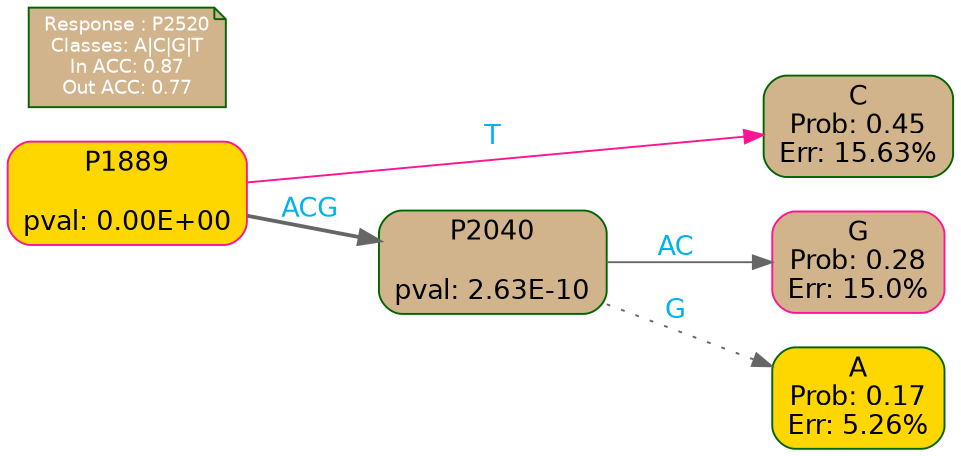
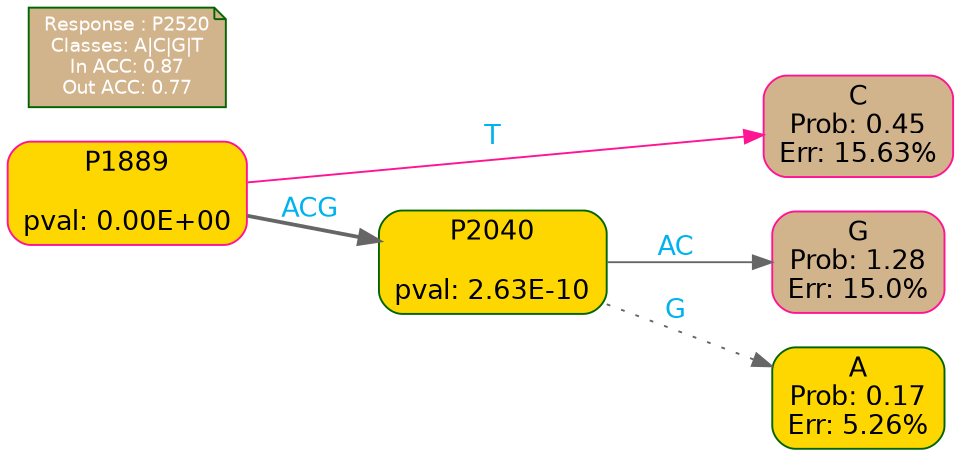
node "C Prob: 0.45 Err: 15.63%": color darkgreen -> deeppink
node "P2040 pval: 2.63E-10": fillcolor tan -> gold
node "G Prob: 0.28 Err: 15.0%": label "G Prob: 0.28 Err: 15.0%" -> "G Prob: 1.28 Err: 15.0%"
